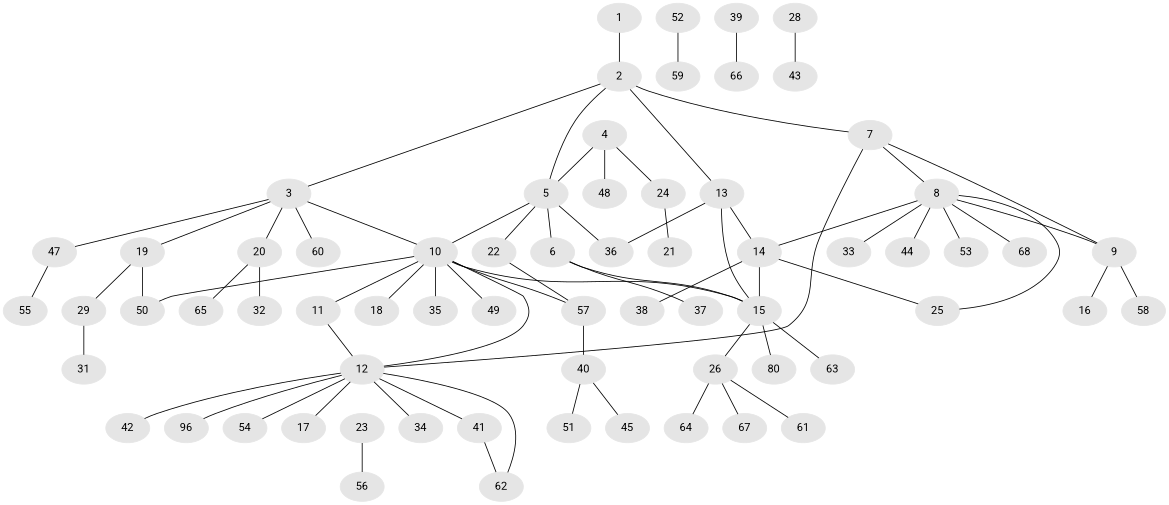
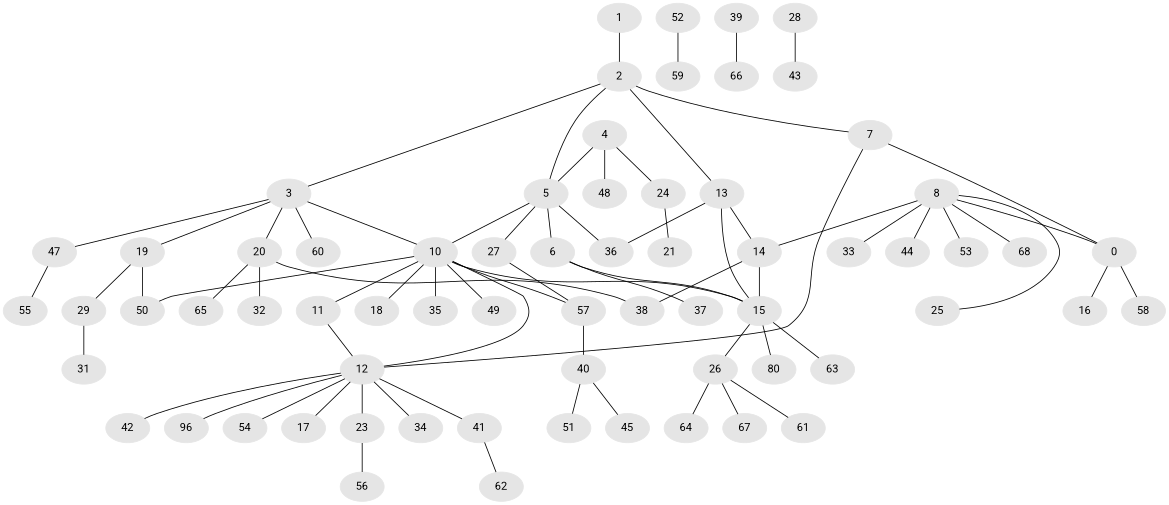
edge "7" -- "8": removed
node "22": label "22" -> "27"
node "9": label "9" -> "0"
edge "20" -- "38": added
edge "14" -- "25": removed
edge "12" -- "62": now "12" -- "23"
